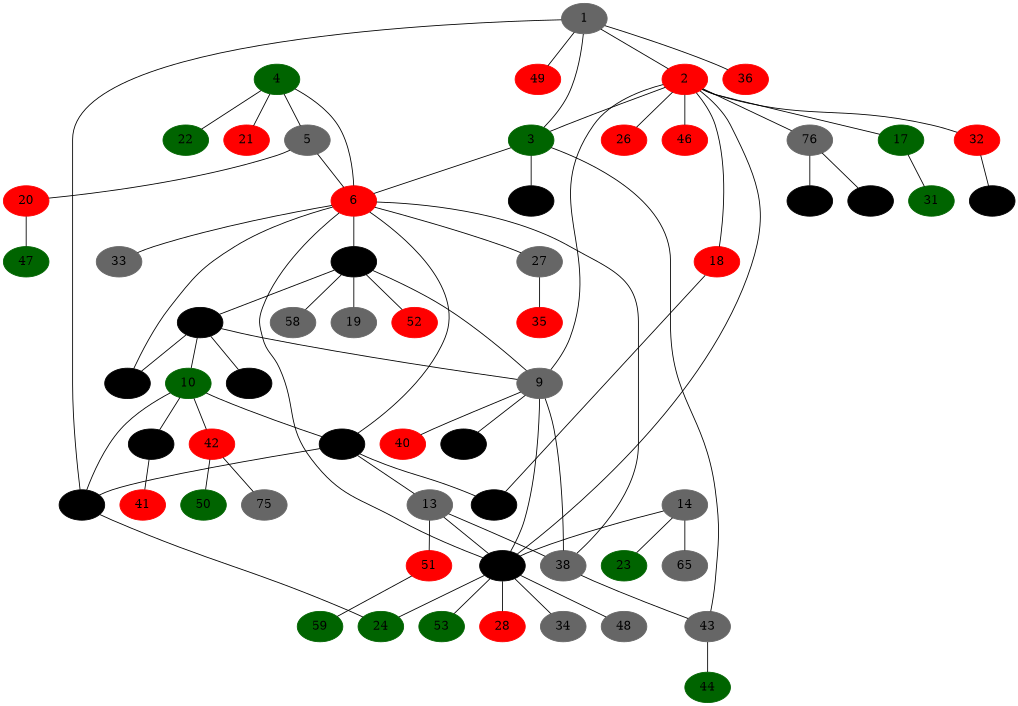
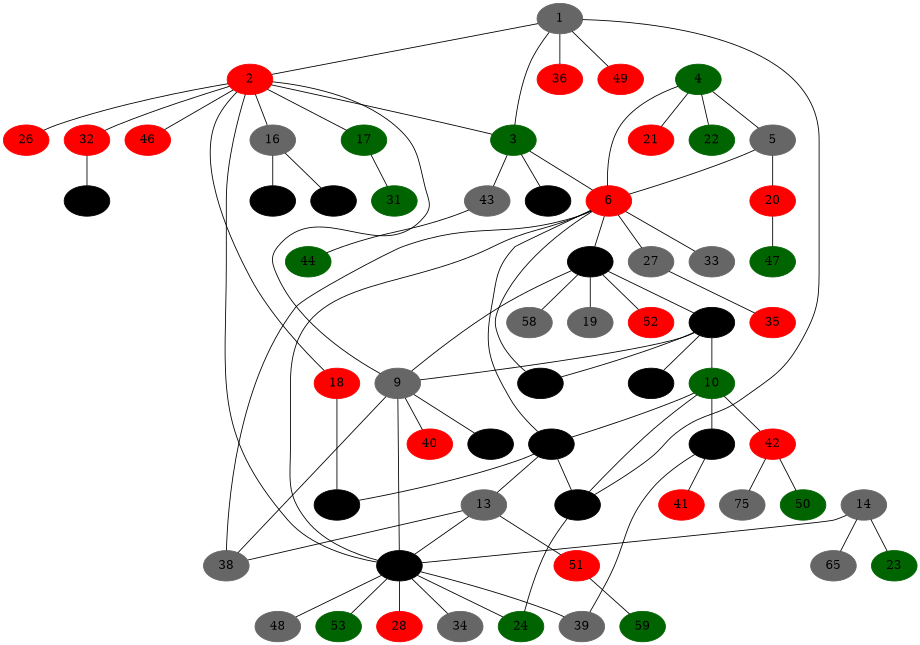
node "76": label "76" -> "16"
edge "38" -- "43": removed
node "39": added
